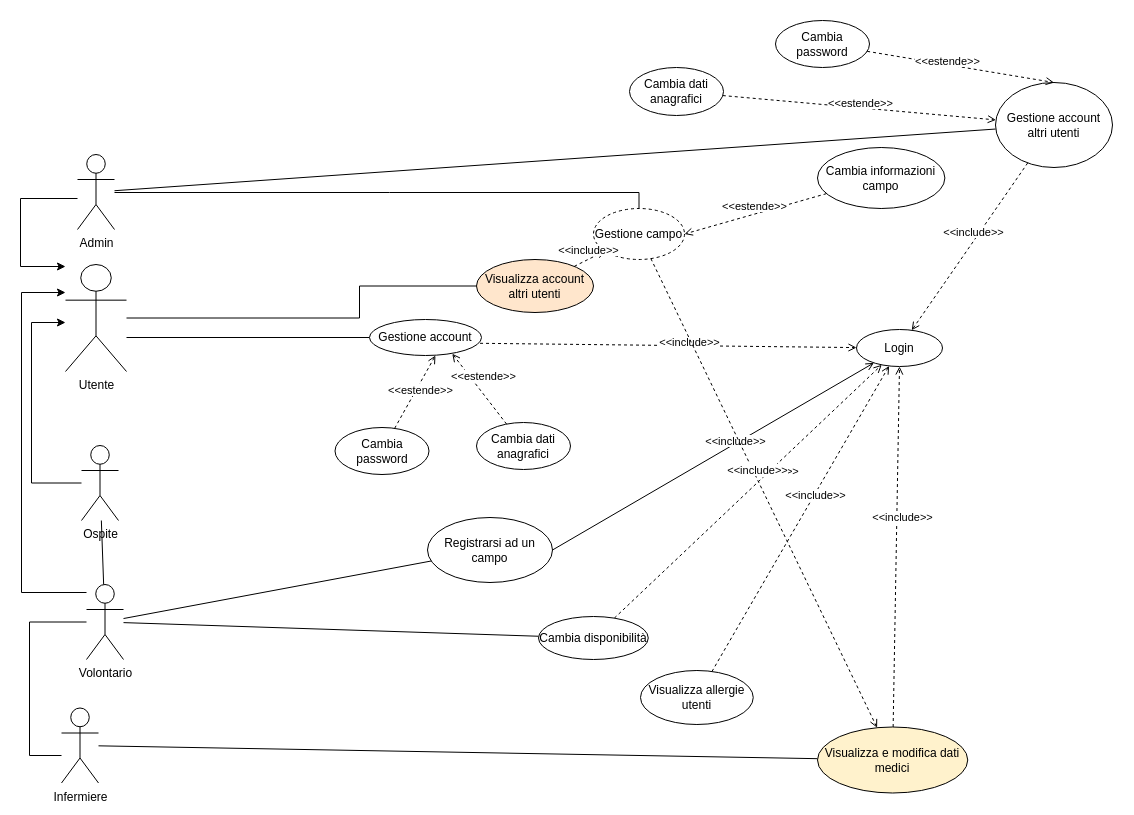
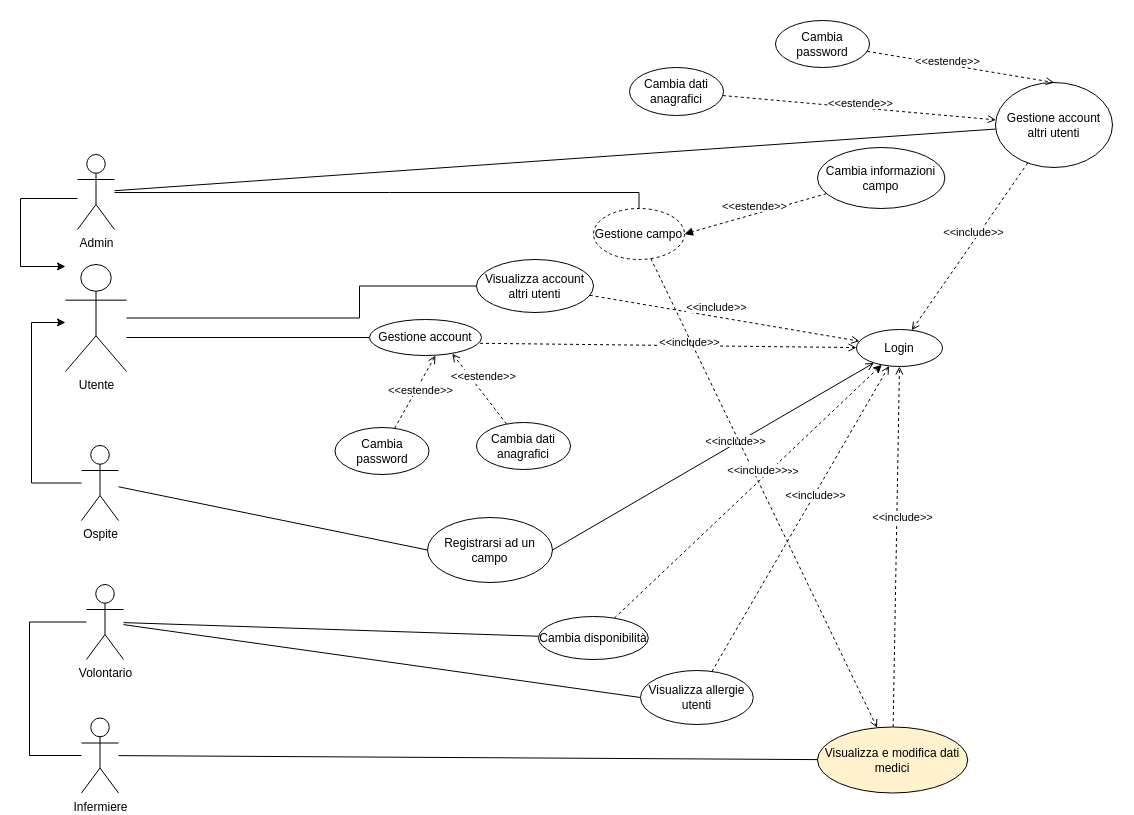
edge "Cambia informazioni campo" -> "Gestione campo": arrowhead open -> block
edge "Visualizza account altri utenti" -> "Gestione campo": now "Visualizza account altri utenti" -> "Login"
node "Visualizza account altri utenti": fillcolor #ffe6cc -> #ffffff
edge "Cambia disponibilità" -> "Login": arrowhead open -> classic
edge "Volontario" -> "Utente": removed
edge "Ospite" -- "Registrarsi ad un campo": added
edge "Ospite" -- "Volontario": now "Visualizza allergie utenti" -- "Volontario"
edge "Registrarsi ad un campo" -- "Volontario": removed
node "Infermiere": moved (80, 746) -> (100, 756)
